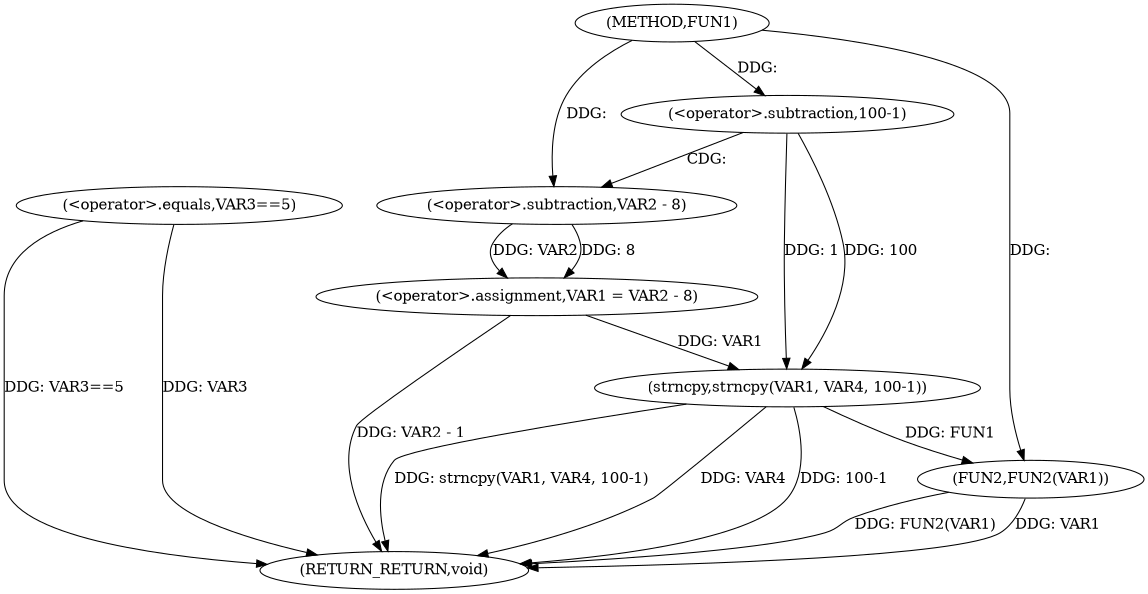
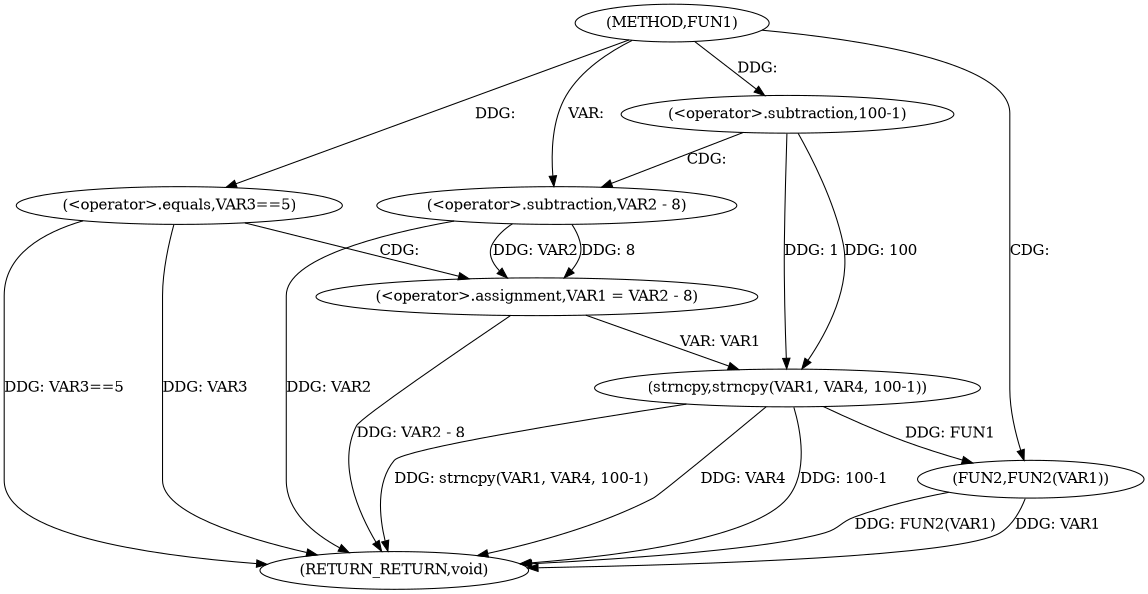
edge "(METHOD,FUN1)" -> "(<operator>.equals,VAR3==5)": added, label "DDG:"
edge "(METHOD,FUN1)" -> "(<operator>.subtraction,VAR2 - 8)": label "DDG: " -> "VAR: "
edge "(METHOD,FUN1)" -> "(FUN2,FUN2(VAR1))": label "DDG: " -> "CDG: "
edge "(<operator>.equals,VAR3==5)" -> "(<operator>.assignment,VAR1 = VAR2 - 8)": added, label "CDG:"
edge "(<operator>.subtraction,VAR2 - 8)" -> "(RETURN_RETURN,void)": added, label "DDG: VAR2"
edge "(<operator>.assignment,VAR1 = VAR2 - 8)" -> "(strncpy,strncpy(VAR1, VAR4, 100-1))": label "DDG: VAR1" -> "VAR: VAR1"
edge "(<operator>.assignment,VAR1 = VAR2 - 8)" -> "(RETURN_RETURN,void)": label "DDG: VAR2 - 1" -> "DDG: VAR2 - 8"
